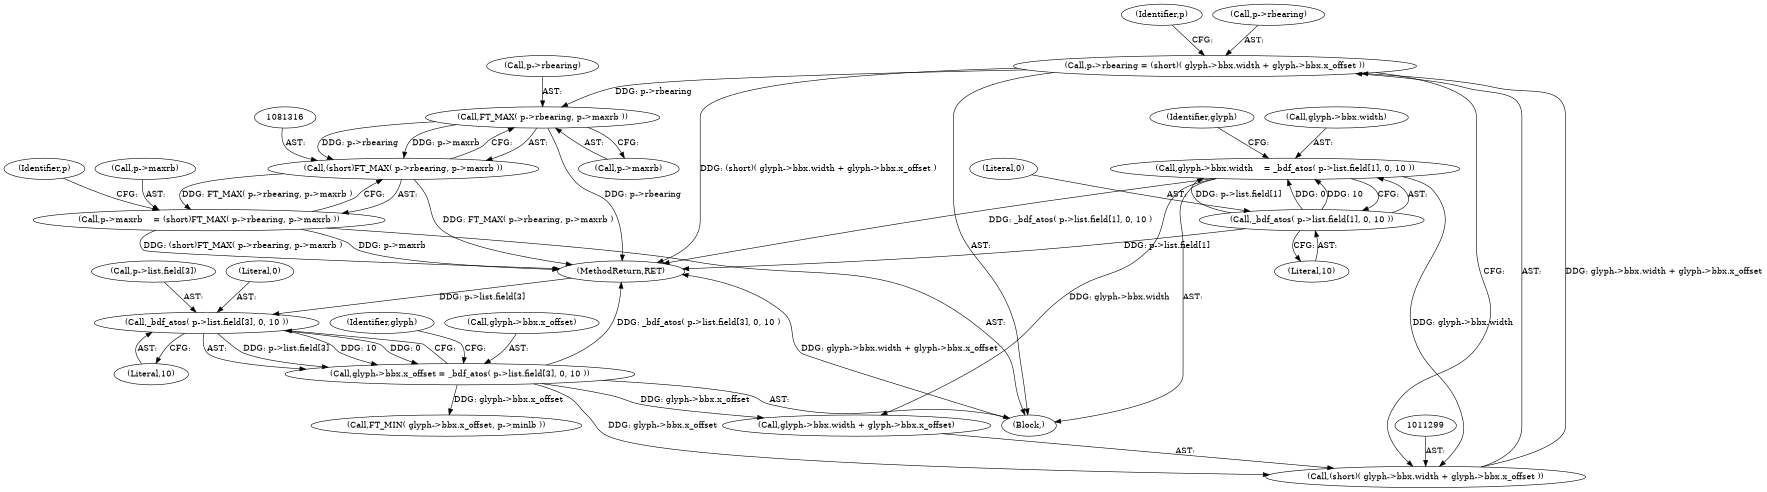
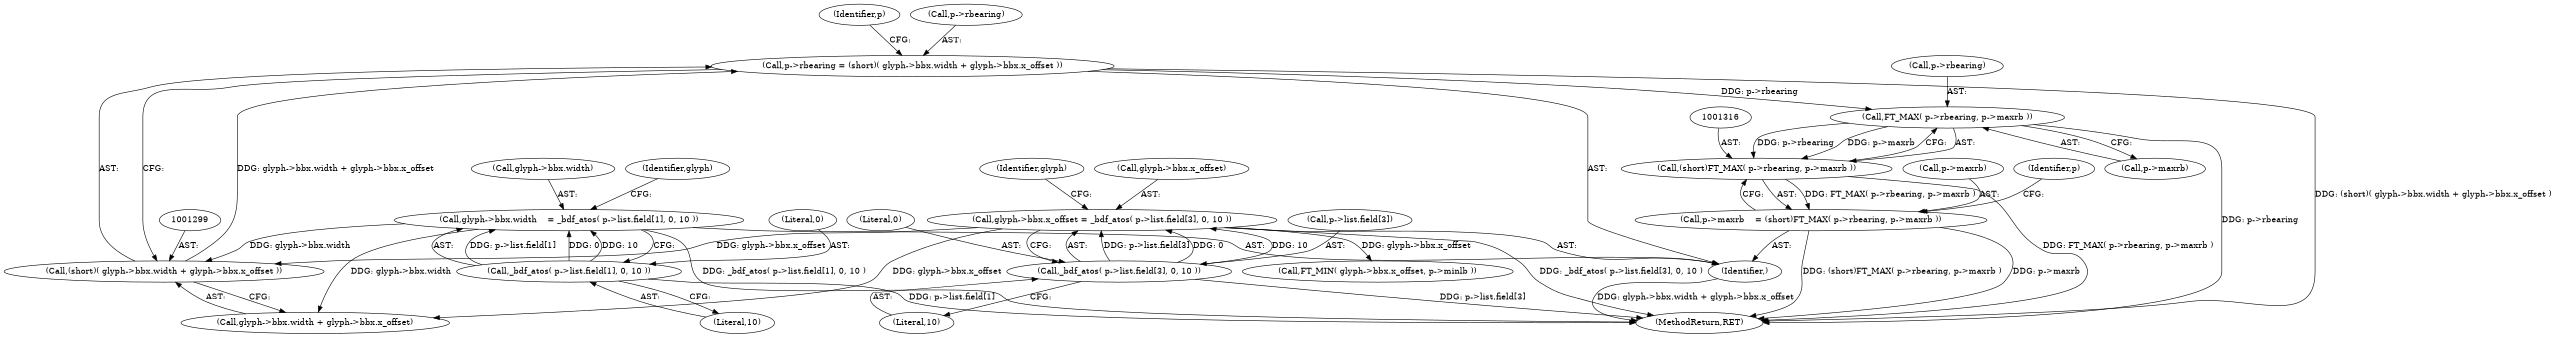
node "1081316": label "1081316" -> "1001316"
edge "(Call,(short)( glyph->bbx.width + glyph->bbx.x_offset ))" -> "(Call,glyph->bbx.width + glyph->bbx.x_offset)": added, label "CFG:"
edge "(MethodReturn,RET)" -> "(Call,_bdf_atos( p->list.field[3], 0, 10 ))": reversed
node "(Block,)": label "(Block,)" -> "(Identifier,)"
node "1011299": label "1011299" -> "1001299"
